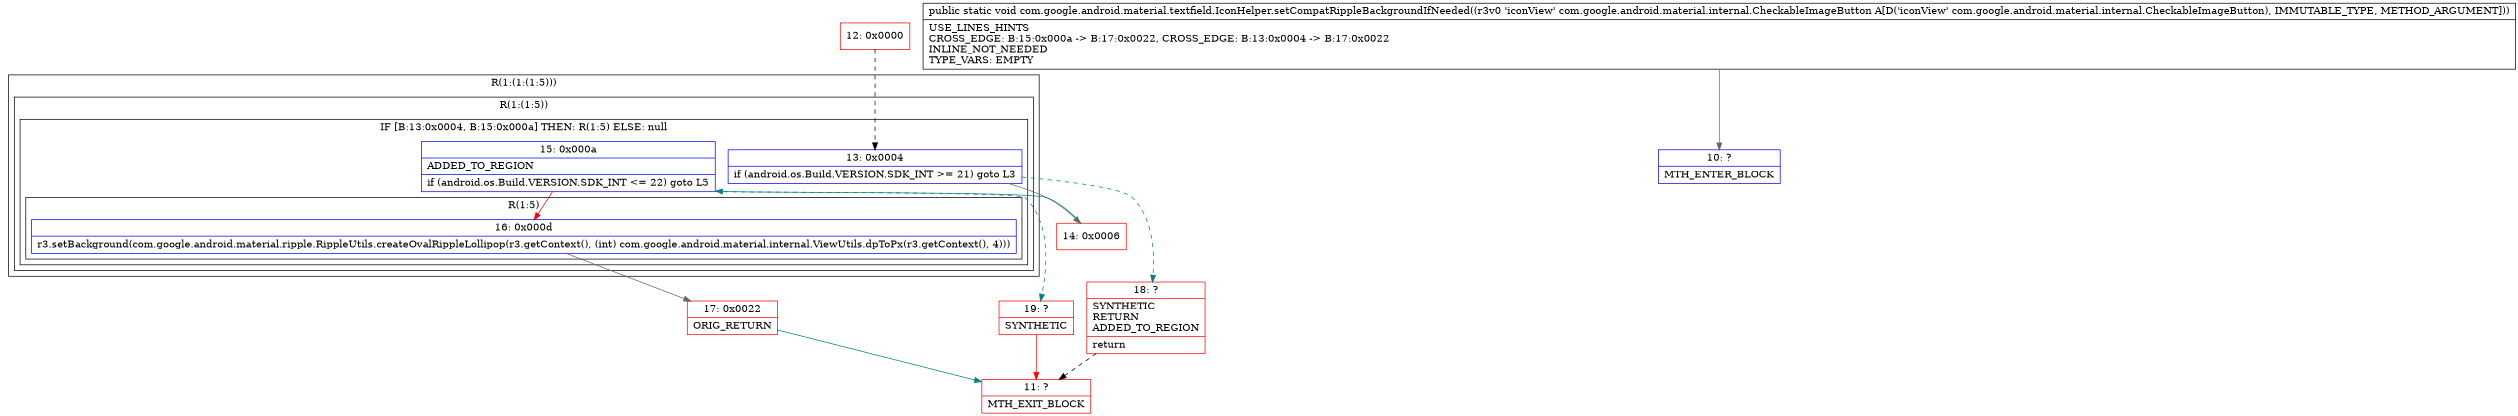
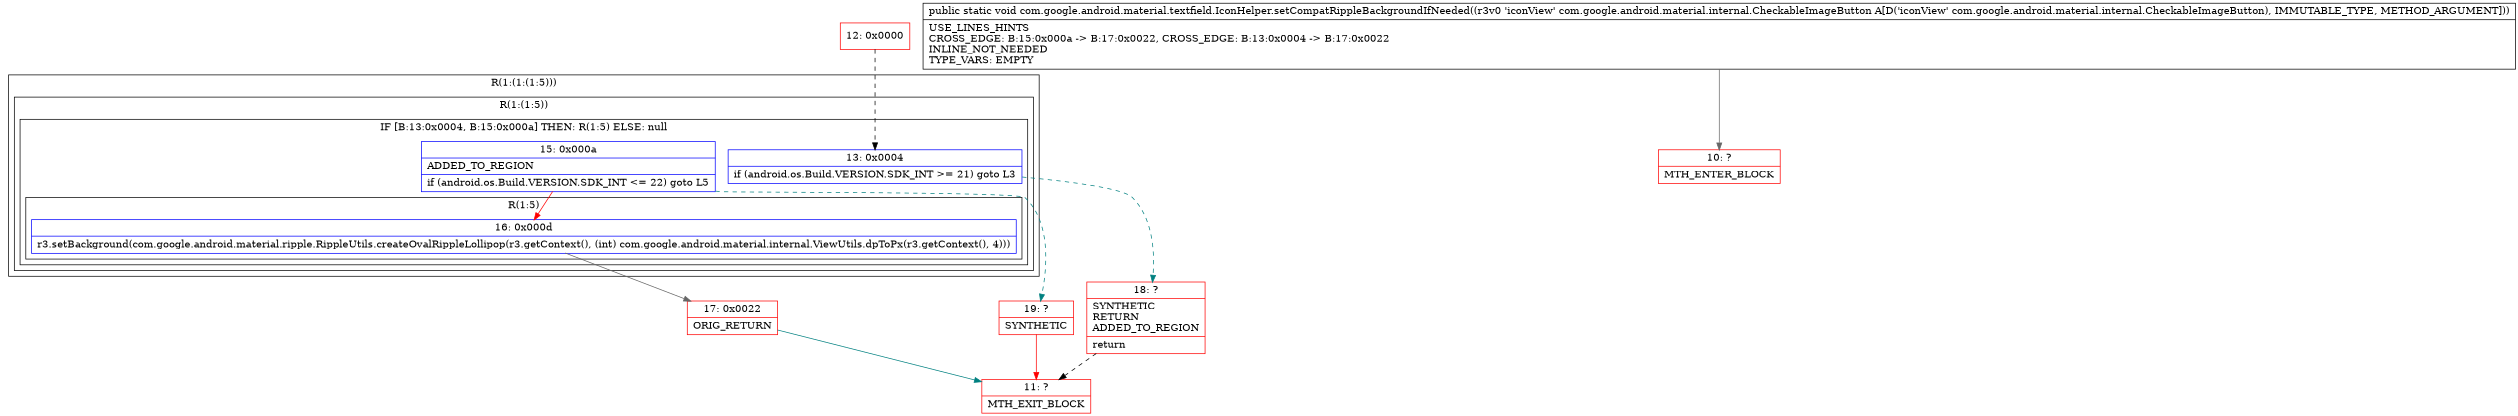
node "10: ?": color blue -> red
node "14: 0x0006": removed
